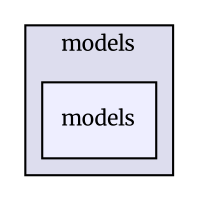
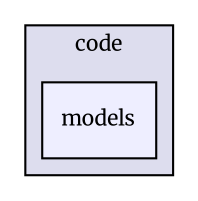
cluster "models": label "models" -> "code"
